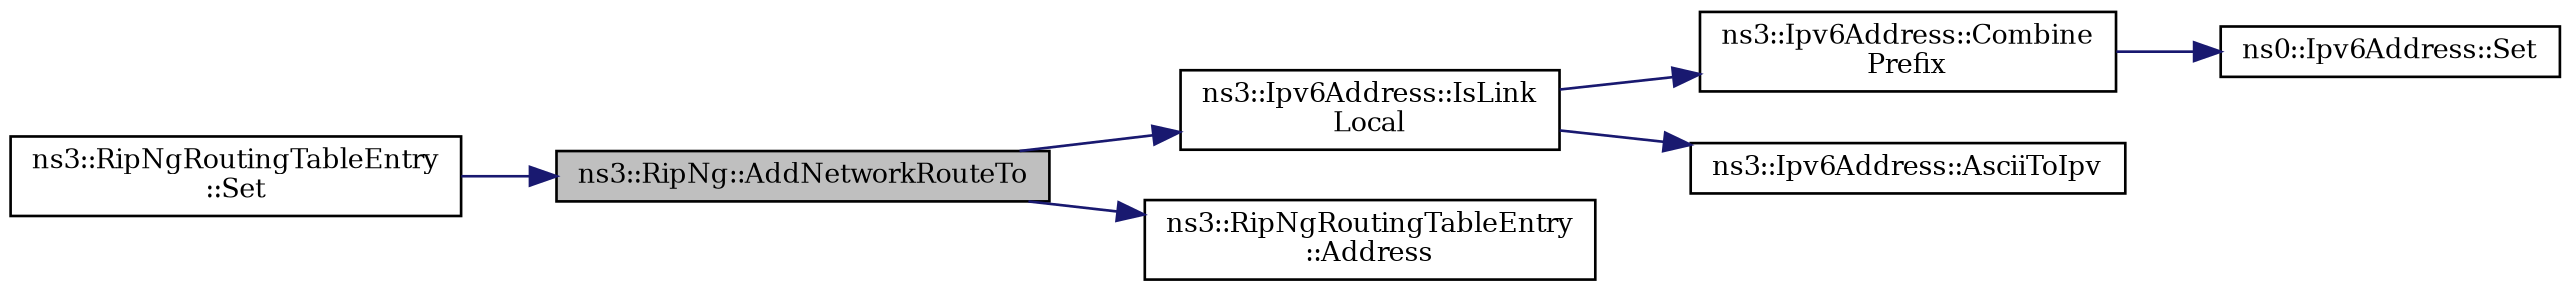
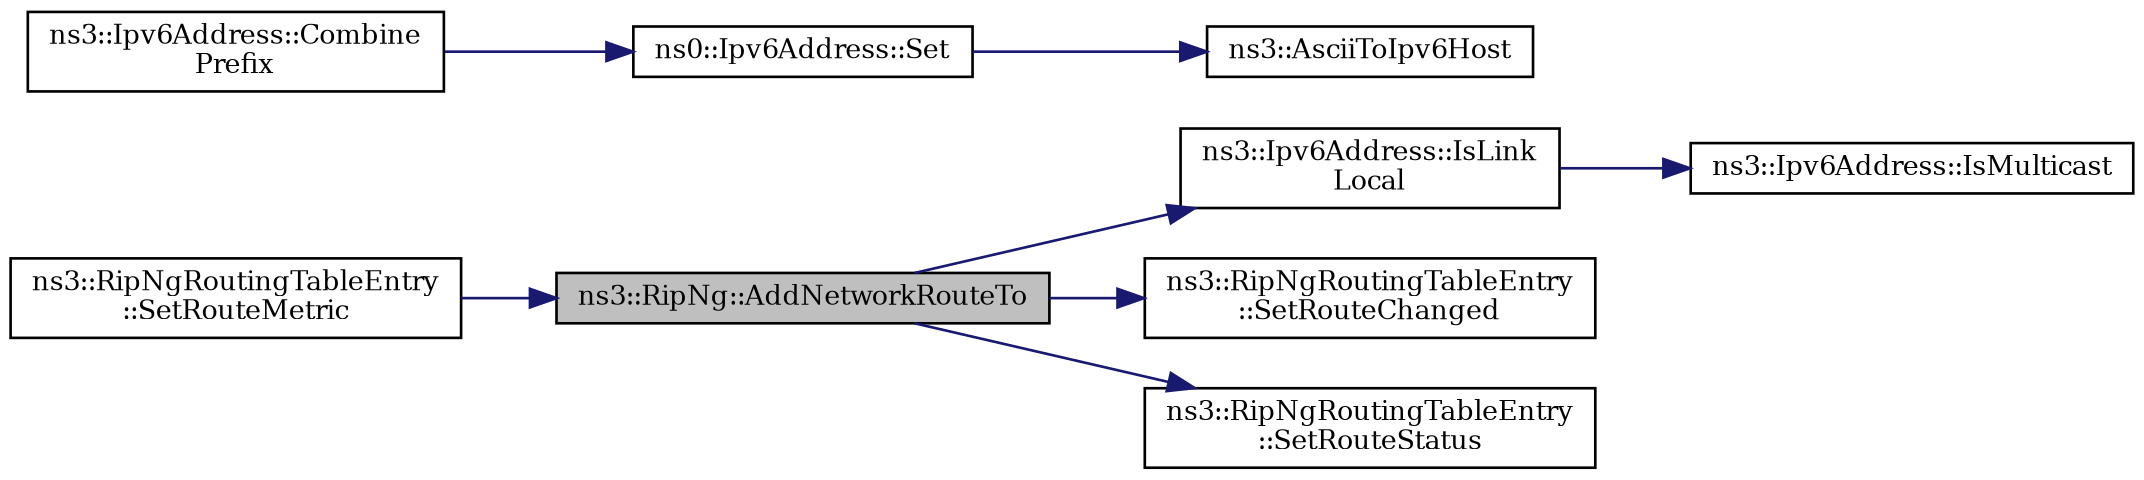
node "ns3::AsciiToIpv6Host": added
edge "ns3::Ipv6Address::IsLink Local" -> "ns3::Ipv6Address::Combine Prefix": removed
node "ns3::Ipv6Address::AsciiToIpv": label "ns3::Ipv6Address::AsciiToIpv" -> "ns3::Ipv6Address::IsMulticast"
node "ns3::RipNgRoutingTableEntry ::Set": label "ns3::RipNgRoutingTableEntry ::Set" -> "ns3::RipNgRoutingTableEntry ::SetRouteMetric"
node "ns3::RipNgRoutingTableEntry ::Address": label "ns3::RipNgRoutingTableEntry ::Address" -> "ns3::RipNgRoutingTableEntry ::SetRouteStatus"
node "ns3::RipNgRoutingTableEntry ::SetRouteChanged": added
